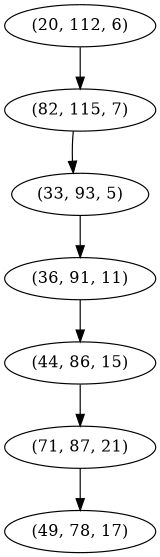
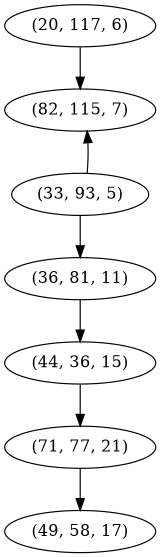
node "(20, 112, 6)": label "(20, 112, 6)" -> "(20, 117, 6)"
edge "(82, 115, 7)" -> "(33, 93, 5)": reversed
node "(36, 91, 11)": label "(36, 91, 11)" -> "(36, 81, 11)"
node "(44, 86, 15)": label "(44, 86, 15)" -> "(44, 36, 15)"
node "(71, 87, 21)": label "(71, 87, 21)" -> "(71, 77, 21)"
node "(49, 78, 17)": label "(49, 78, 17)" -> "(49, 58, 17)"
